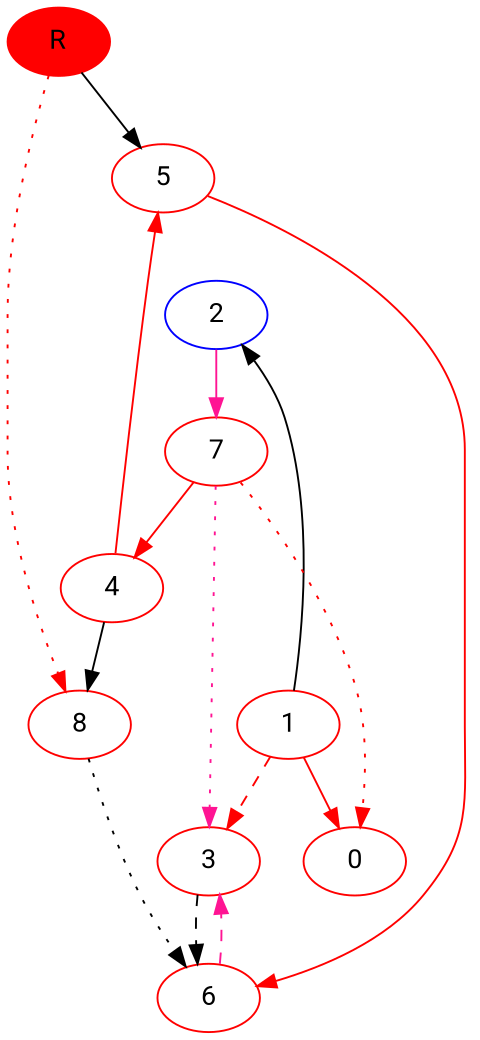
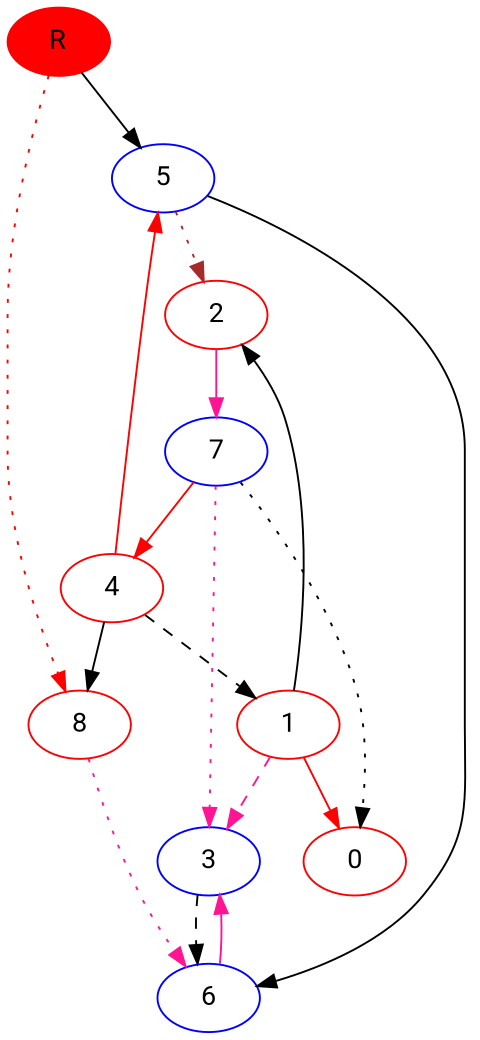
node "5": color red -> blue
edge "5" -> "2": added
node "2": color blue -> red
node "7": color red -> blue
edge "5" -> "6": color red -> black
edge "7" -> "0": color red -> black
edge "4" -> "1": added
edge "1" -> "3": color red -> deeppink
edge "8" -> "6": color black -> deeppink
node "3": color red -> blue
edge "6" -> "3": style dashed -> solid
node "6": color red -> blue
